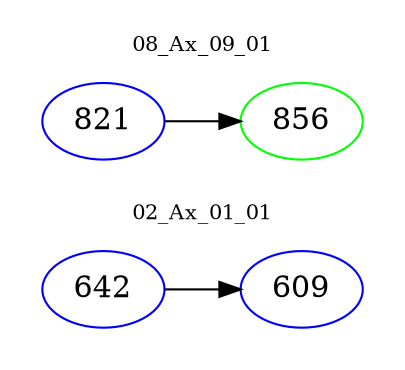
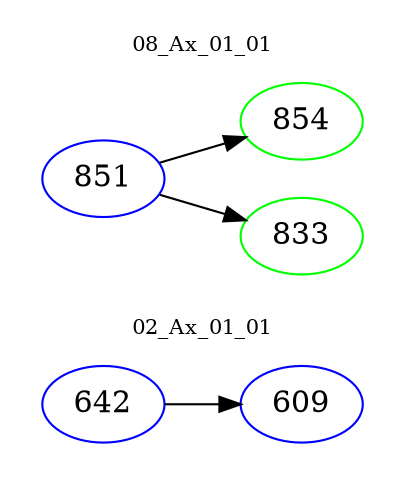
cluster "08_Ax_09_01": label "08_Ax_09_01" -> "08_Ax_01_01"
node "821": label "821" -> "851"
node "856": label "856" -> "854"
node "833": added
